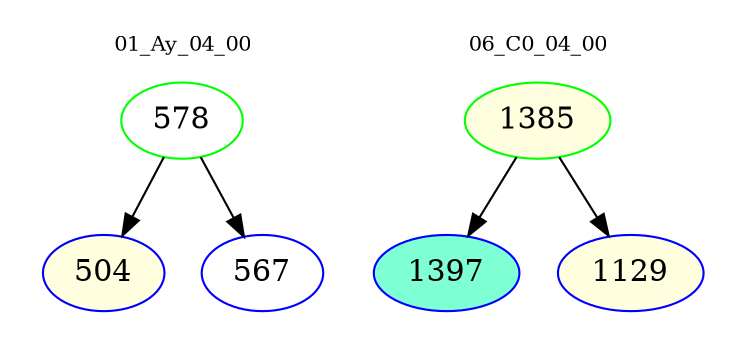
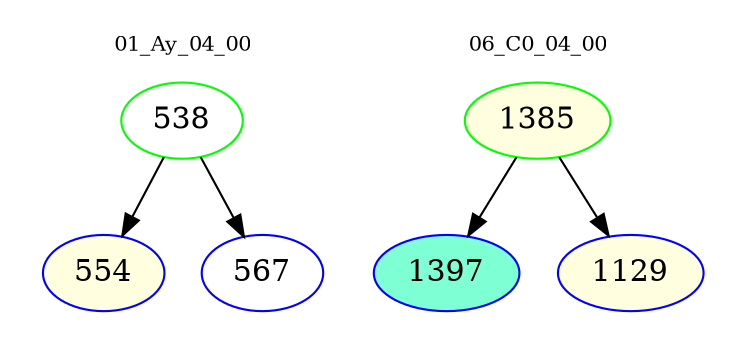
node "578": label "578" -> "538"
node "504": label "504" -> "554"
